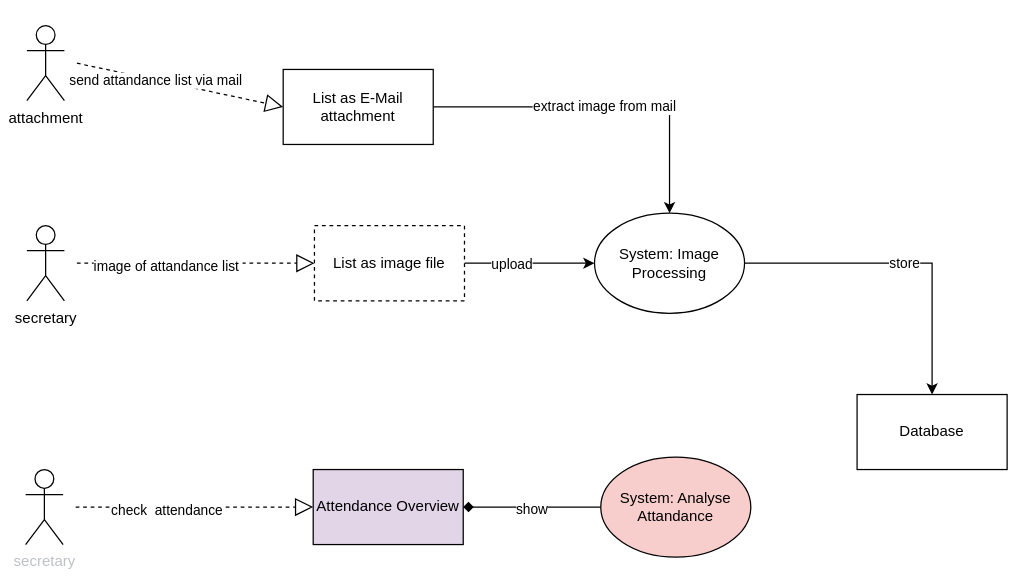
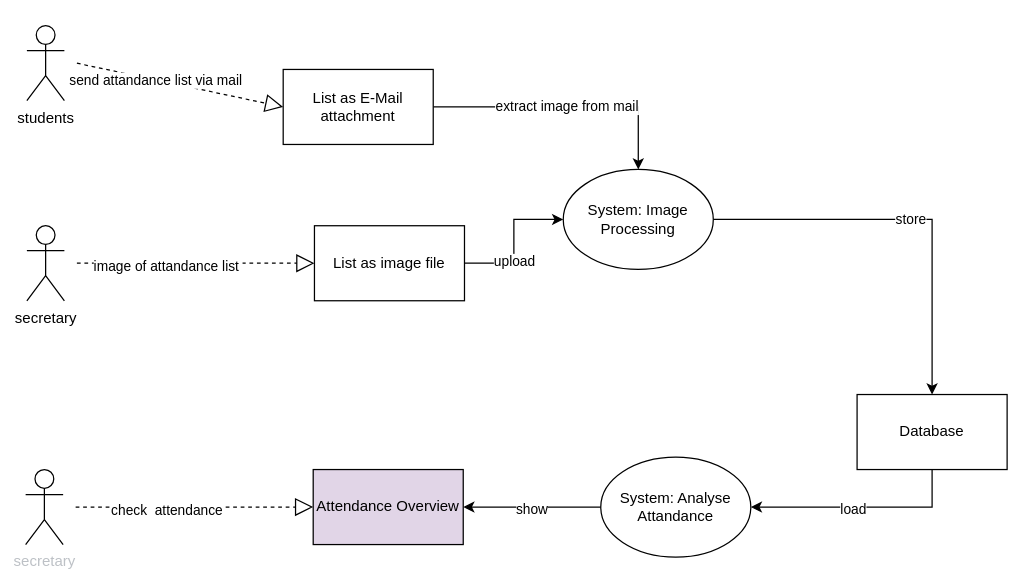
node "attachment": label "attachment" -> "students"
node "List as image file": style dashed -> solid
node "System: Image Processing": moved (669, 263) -> (638, 219)
edge "System: Analyse Attandance" -> "Attendance Overview": arrowhead diamond -> classic
node "System: Analyse Attandance": fillcolor #f8cecc -> #ffffff
edge "Database" -> "System: Analyse Attandance": added, label "load"
